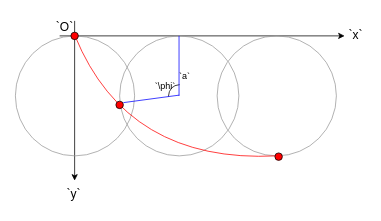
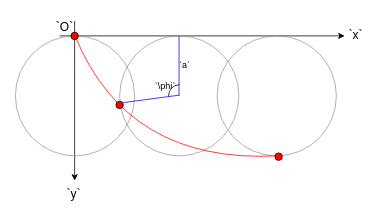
node "`a`": moved (185, 76) -> (185, 65)
